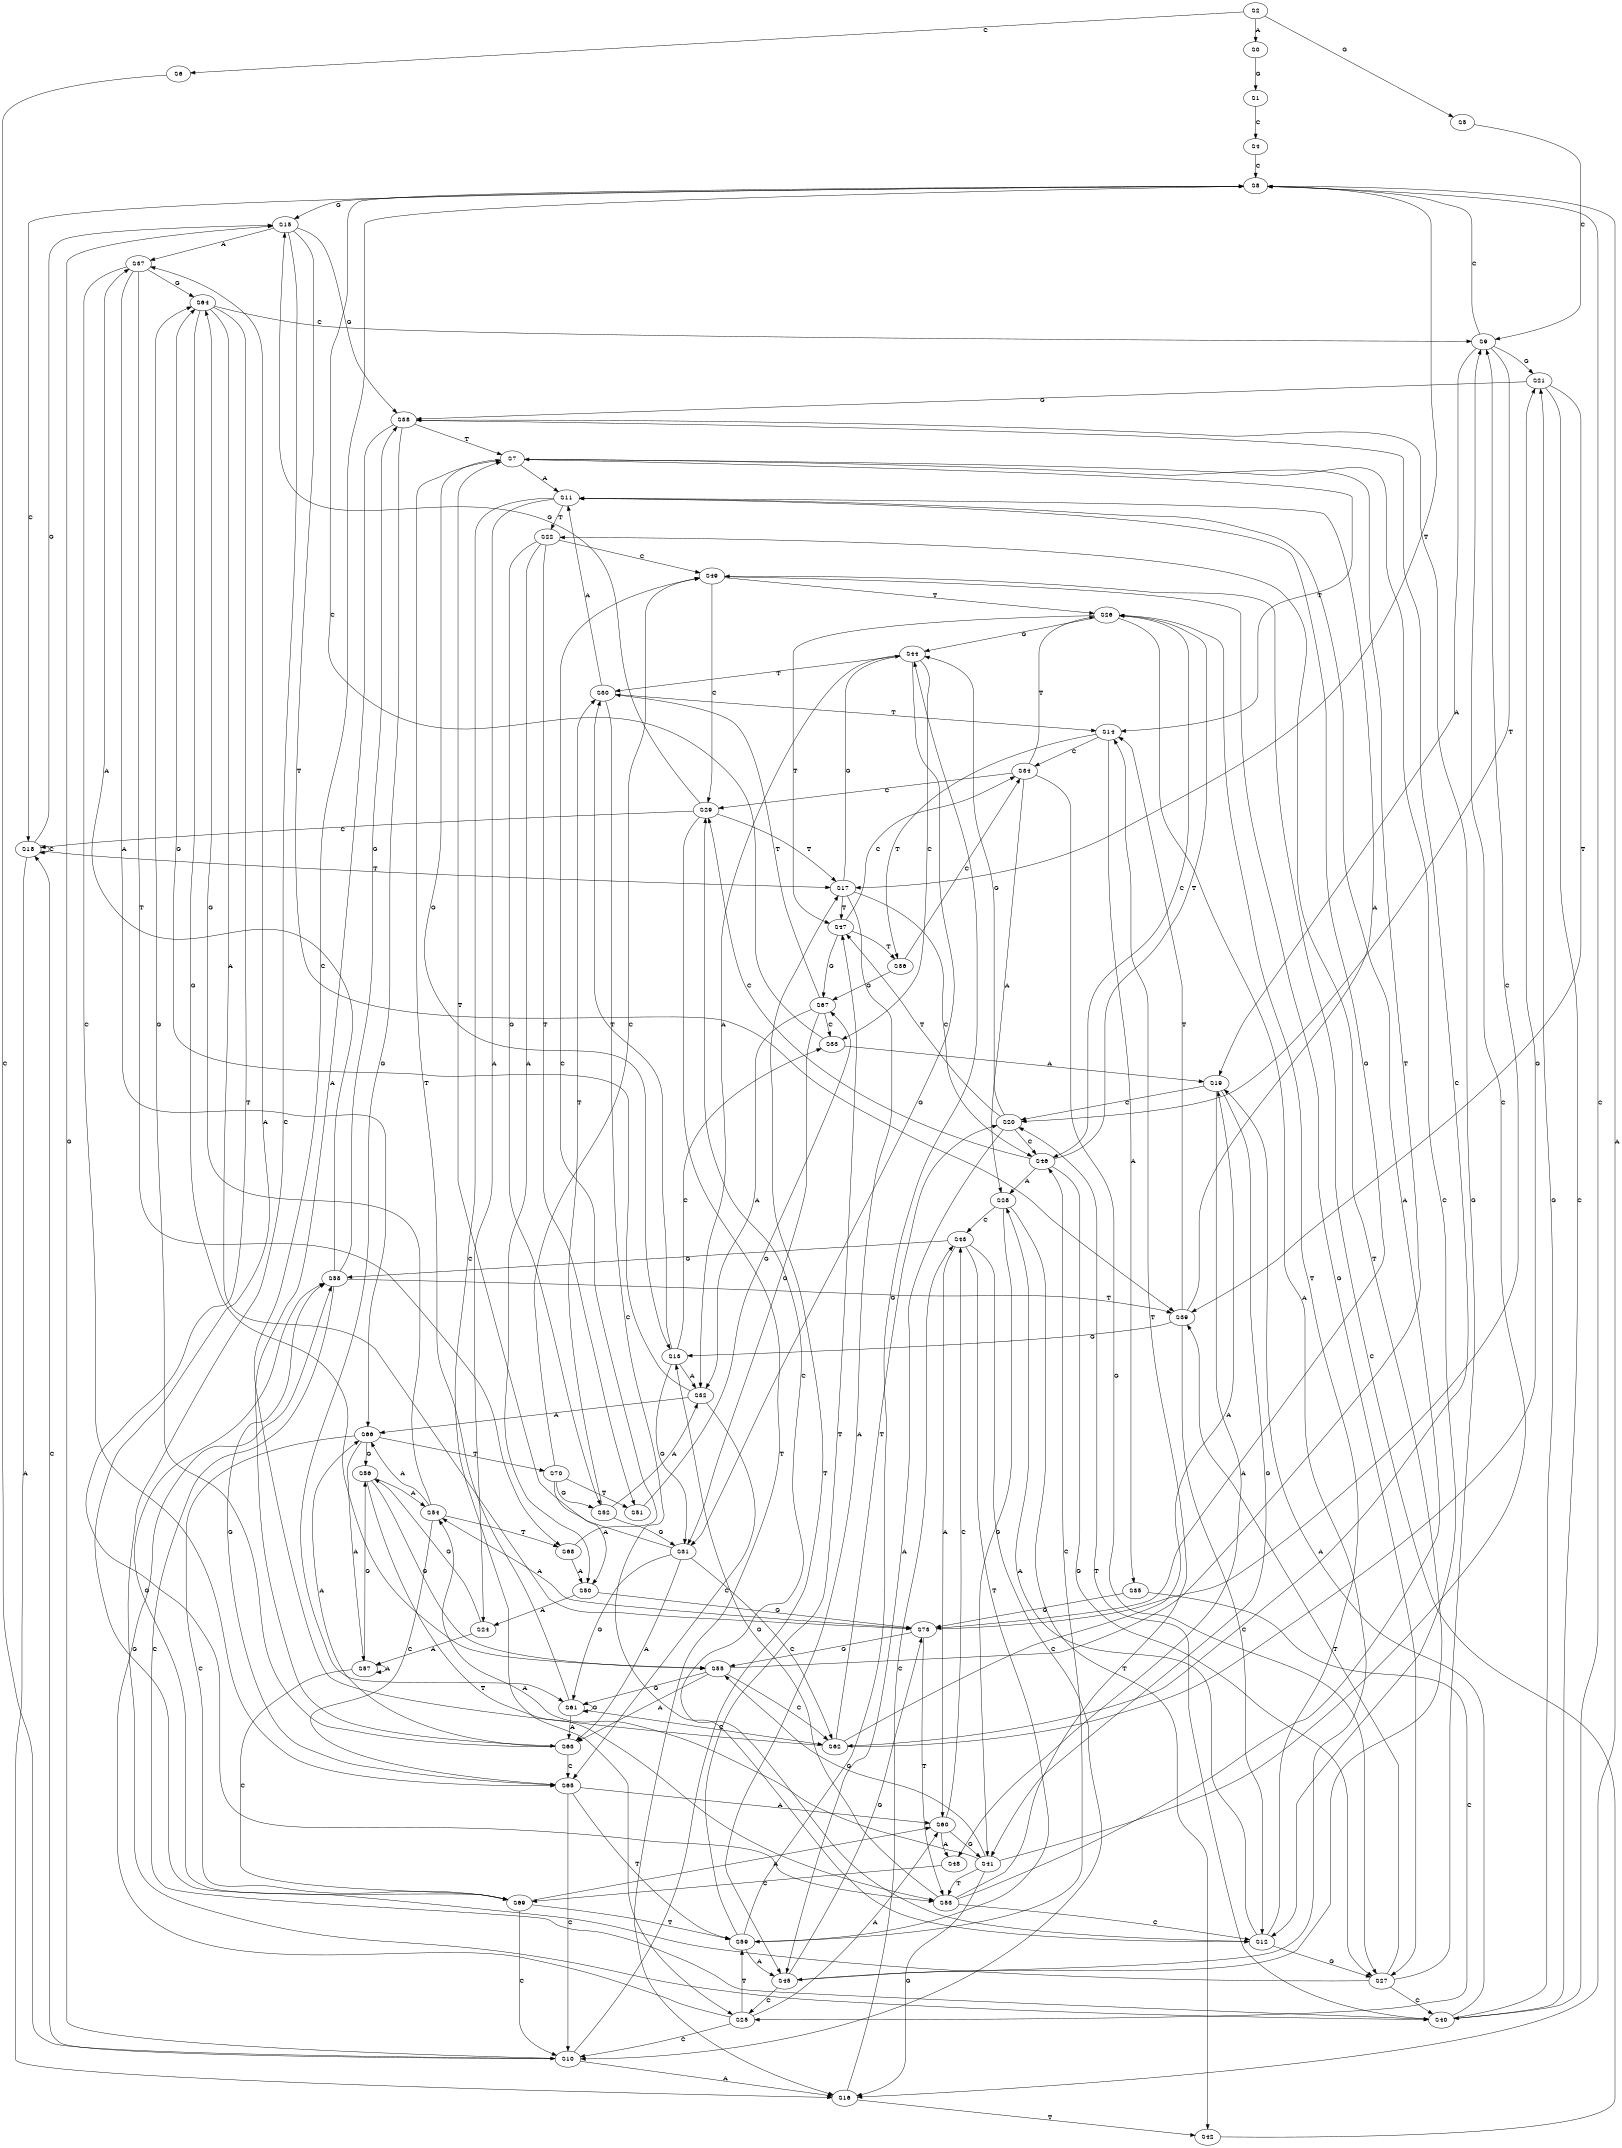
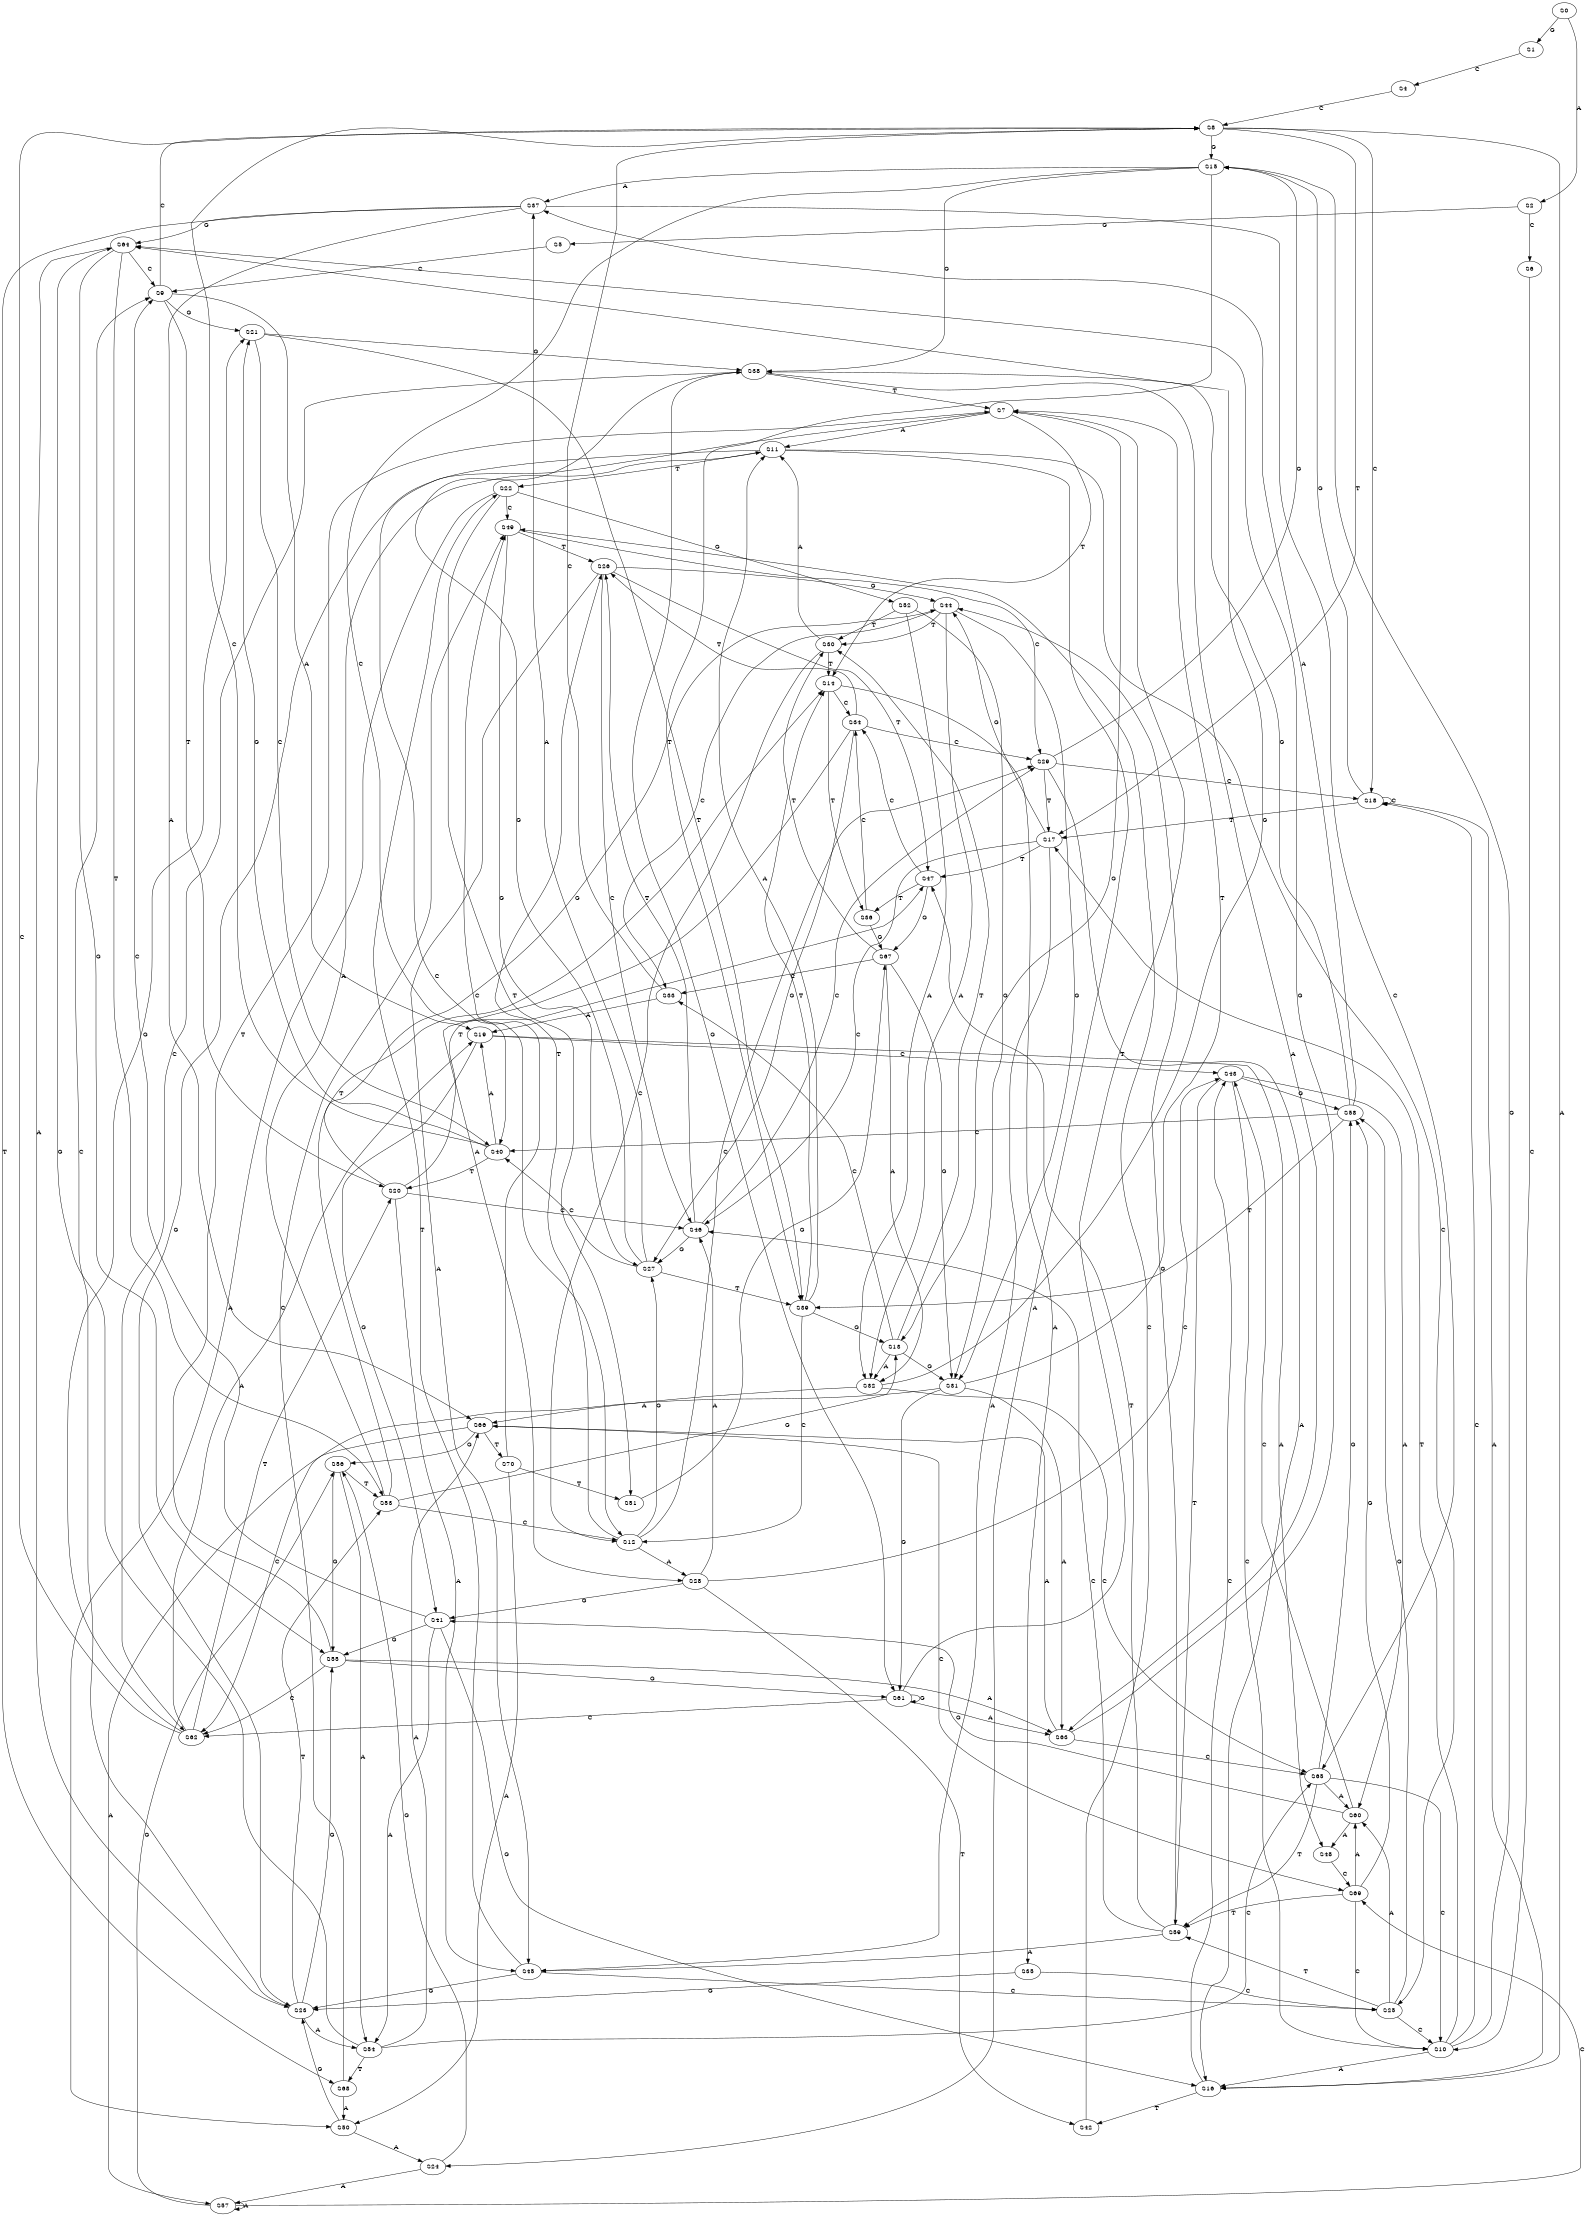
edge "S2" -> "S0": reversed
edge "S19" -> "S20": now "S19" -> "S43"
edge "S46" -> "S28": reversed
edge "S29" -> "S16": label "T" -> "A"
edge "S70" -> "S52": removed, label "G"
node "S73": label "S73" -> "S23"
edge "S41" -> "S53": removed, label "T"
